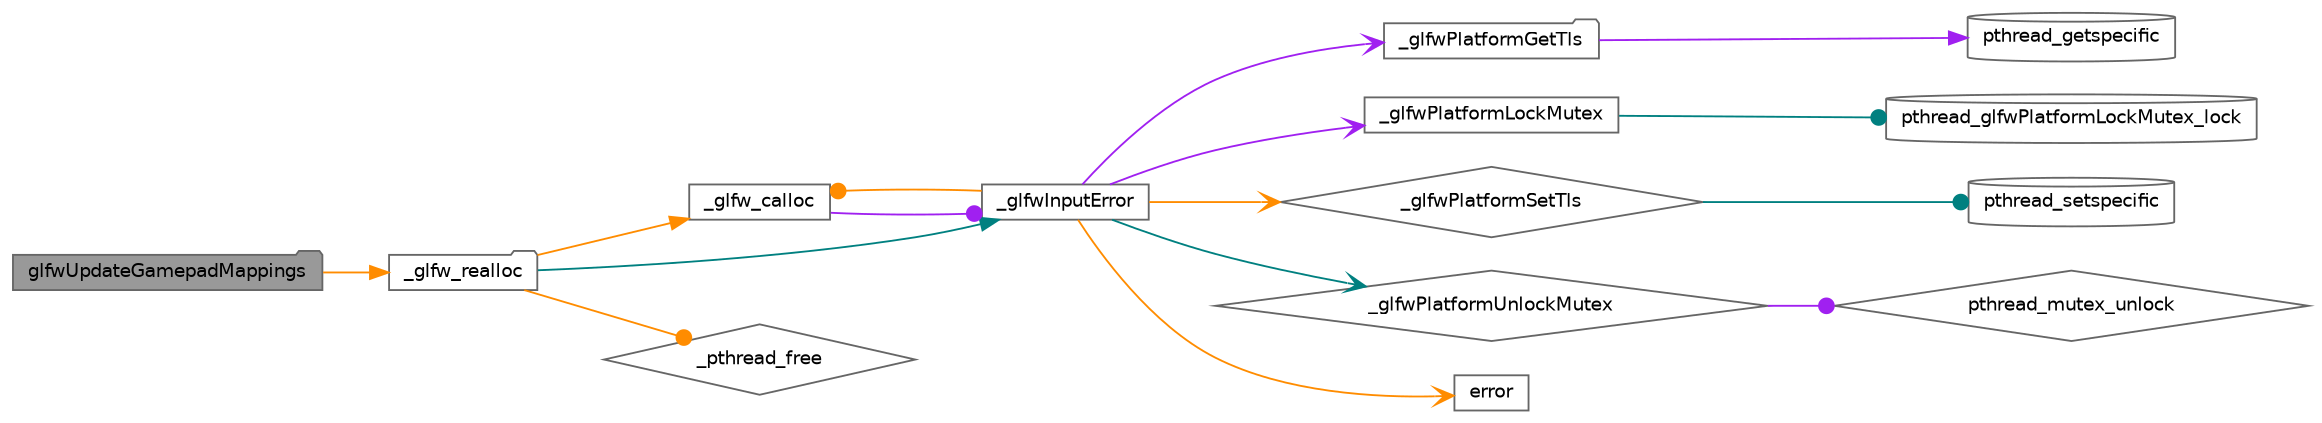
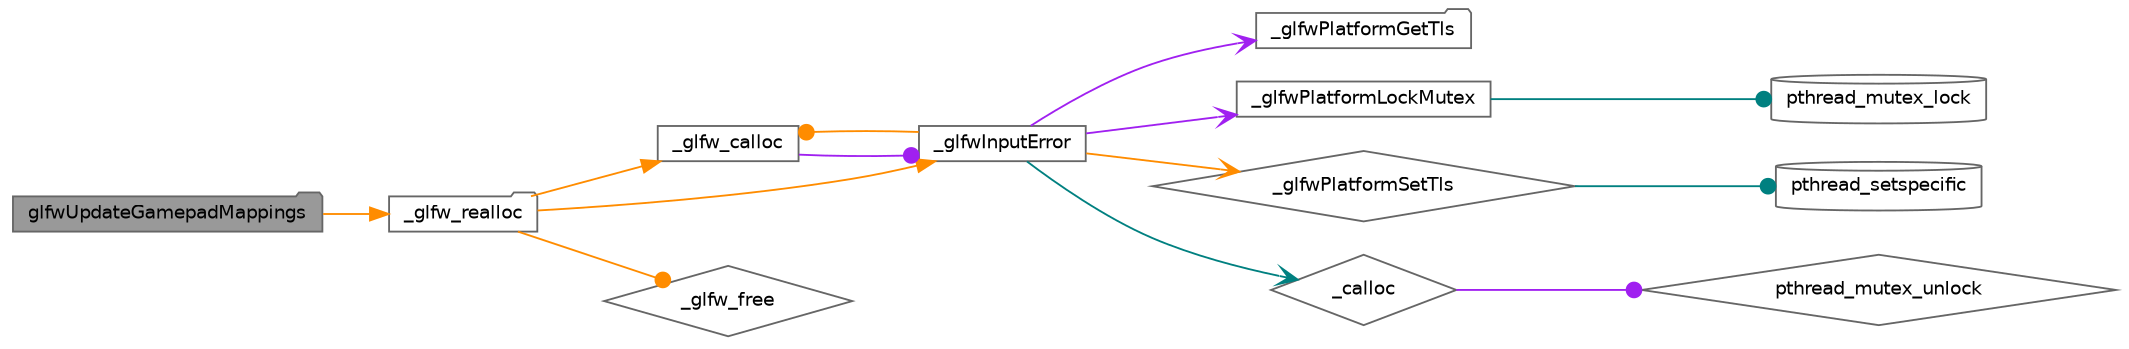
node "pthread_getspecific": removed
node "pthread_glfwPlatformLockMutex_lock": label "pthread_glfwPlatformLockMutex_lock" -> "pthread_mutex_lock"
edge "_glfw_realloc" -> "_glfwInputError": color teal -> darkorange
node "_glfwPlatformUnlockMutex": label "_glfwPlatformUnlockMutex" -> "_calloc"
node "_pthread_free": label "_pthread_free" -> "_glfw_free"
node "error": removed
